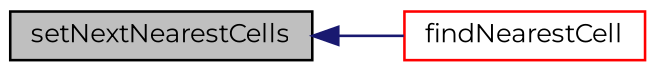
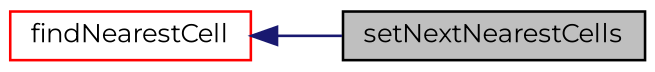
edge "findNearestCell" -> "setNextNearestCells": reversed
